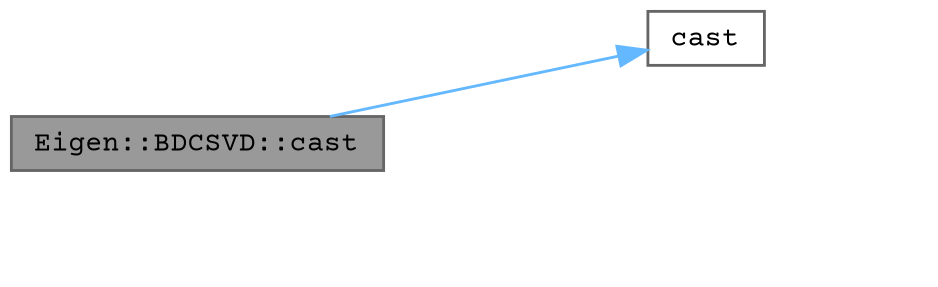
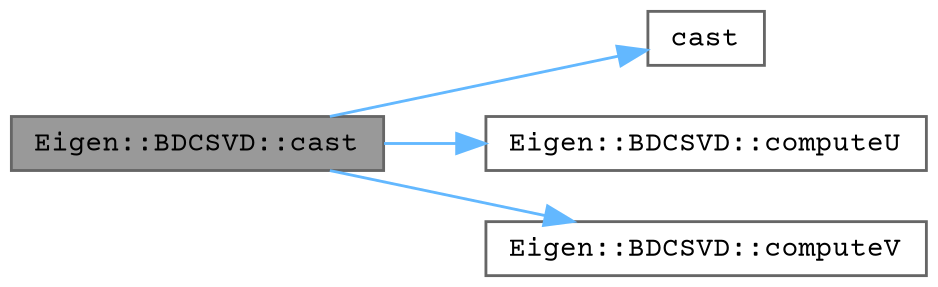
node "Eigen::BDCSVD::computeU": added
node "Eigen::BDCSVD::computeV": added
